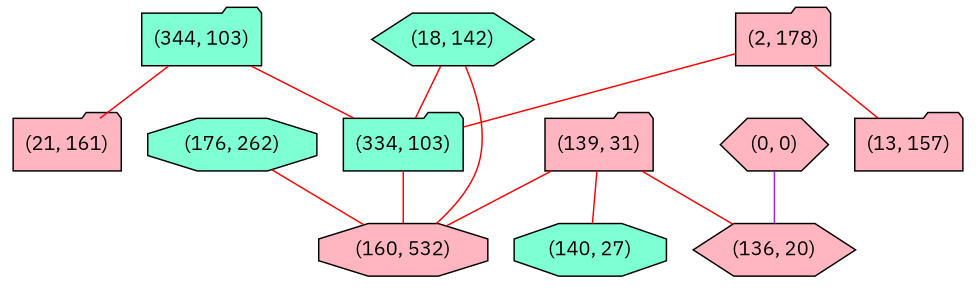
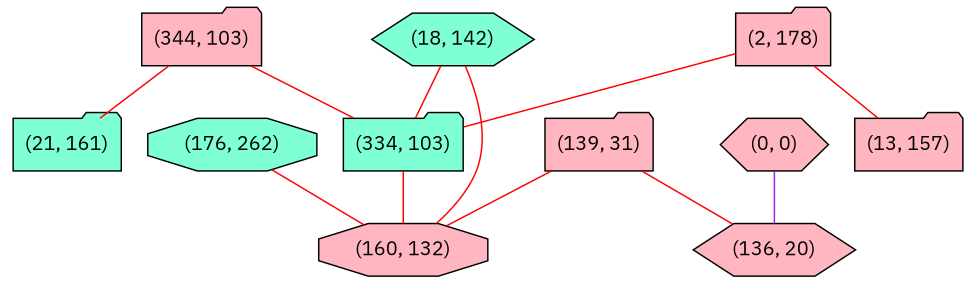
node "(344, 103)": fillcolor aquamarine -> lightpink
node "(21, 161)": fillcolor lightpink -> aquamarine
node "(160, 532)": label "(160, 532)" -> "(160, 132)"
node "(140, 27)": removed
